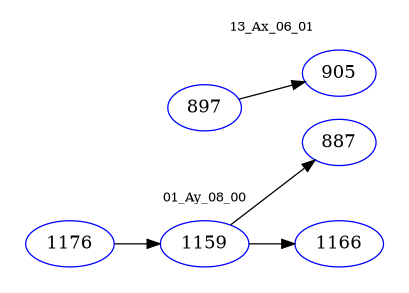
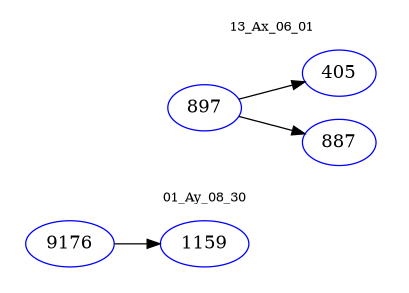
node "905": label "905" -> "405"
edge "1159" -> "887": now "897" -> "887"
cluster "01_Ay_08_00": label "01_Ay_08_00" -> "01_Ay_08_30"
node "1176": label "1176" -> "9176"
node "1166": removed
